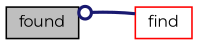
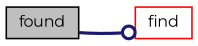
edge "find" -> "found": reversed
